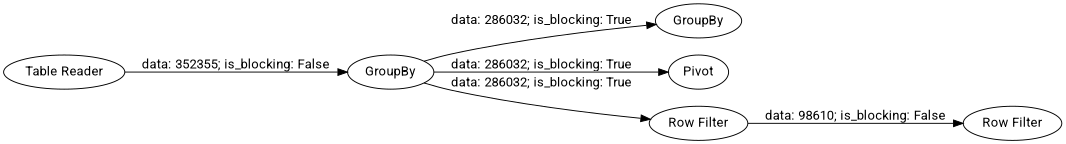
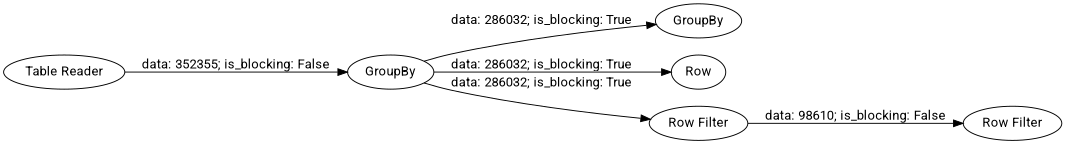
node "Pivot": label "Pivot" -> "Row"
